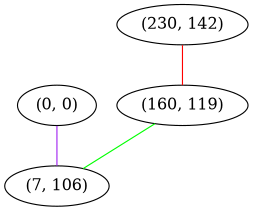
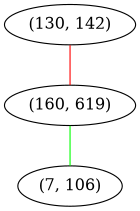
node "(230, 142)": label "(230, 142)" -> "(130, 142)"
node "(0, 0)": removed
node "(160, 119)": label "(160, 119)" -> "(160, 619)"
